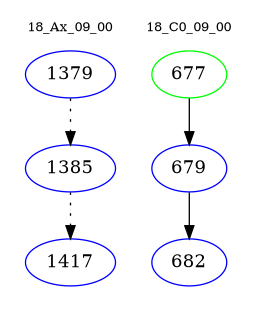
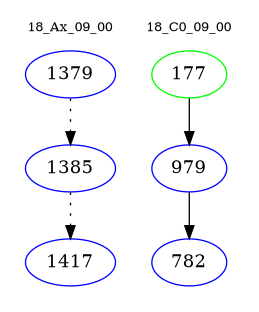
node "677": label "677" -> "177"
node "679": label "679" -> "979"
node "682": label "682" -> "782"
